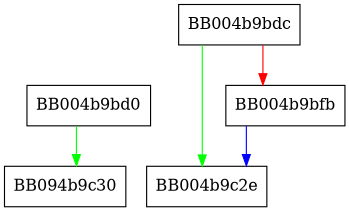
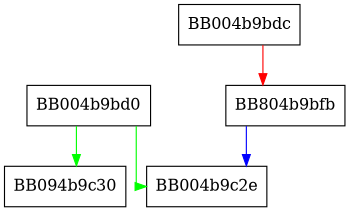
edge "BB004b9bdc" -> "BB004b9c2e": now "BB004b9bd0" -> "BB004b9c2e"
node "BB004b9bfb": label "BB004b9bfb" -> "BB804b9bfb"
